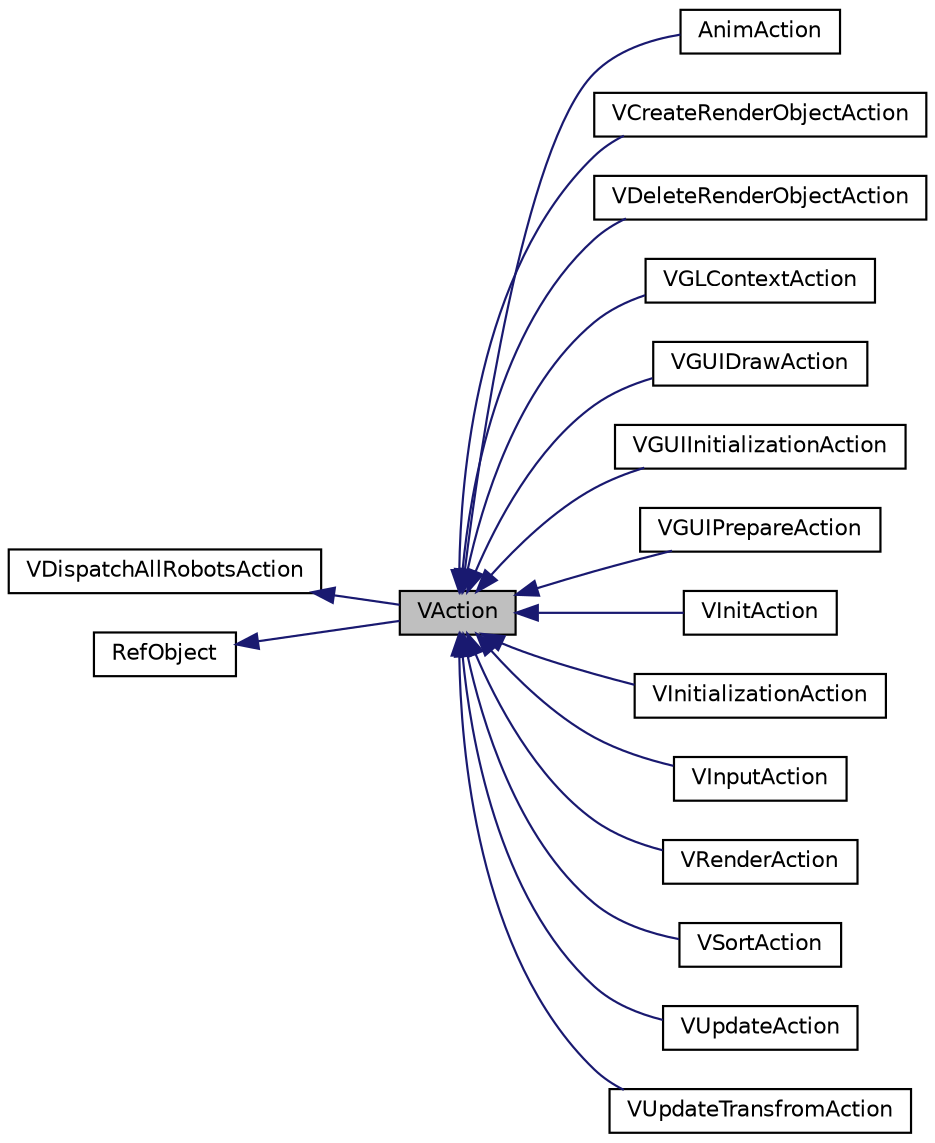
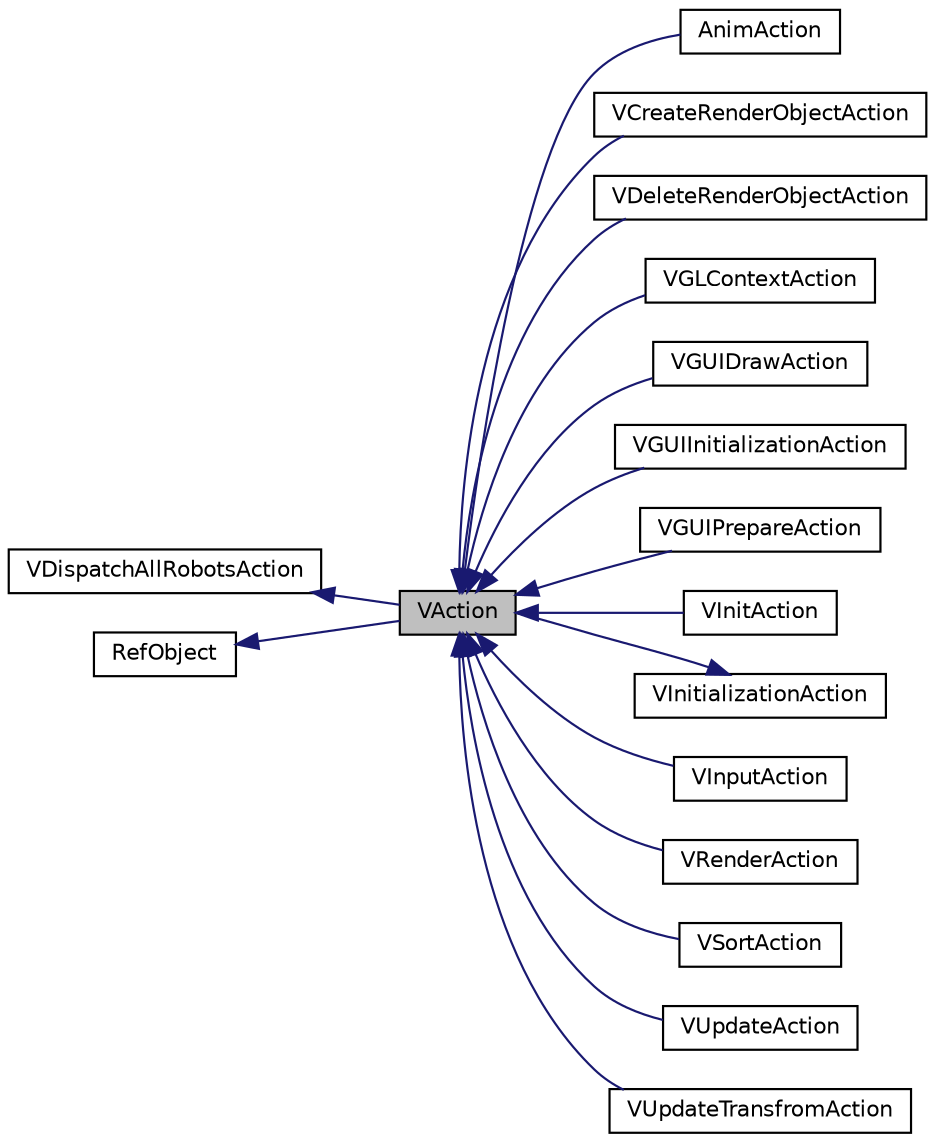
edge "VInitializationAction" -> "VAction": reversed
